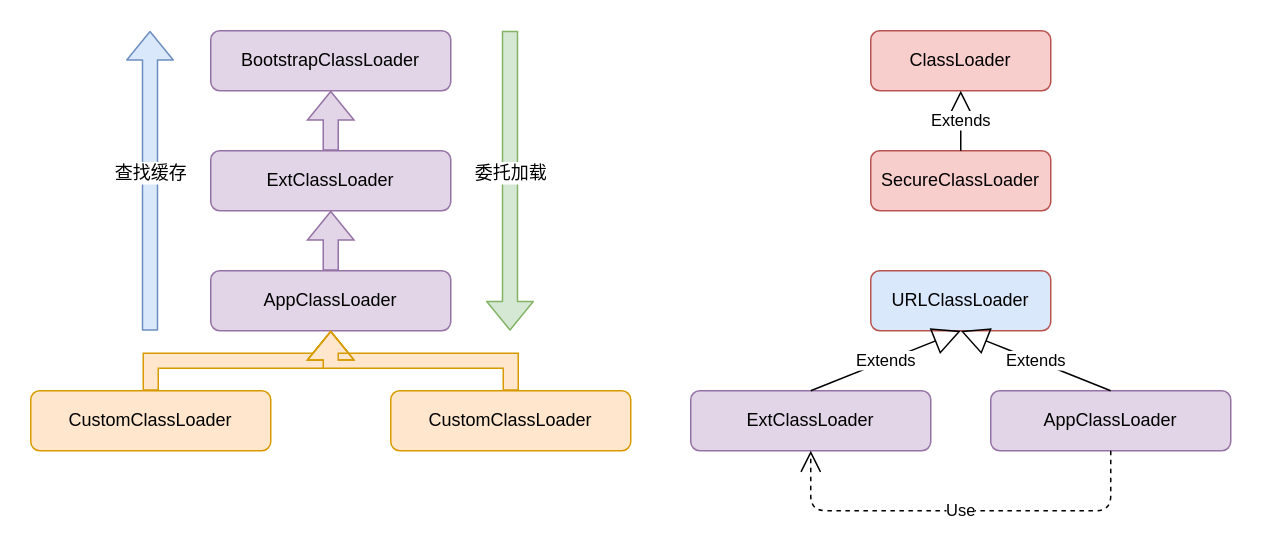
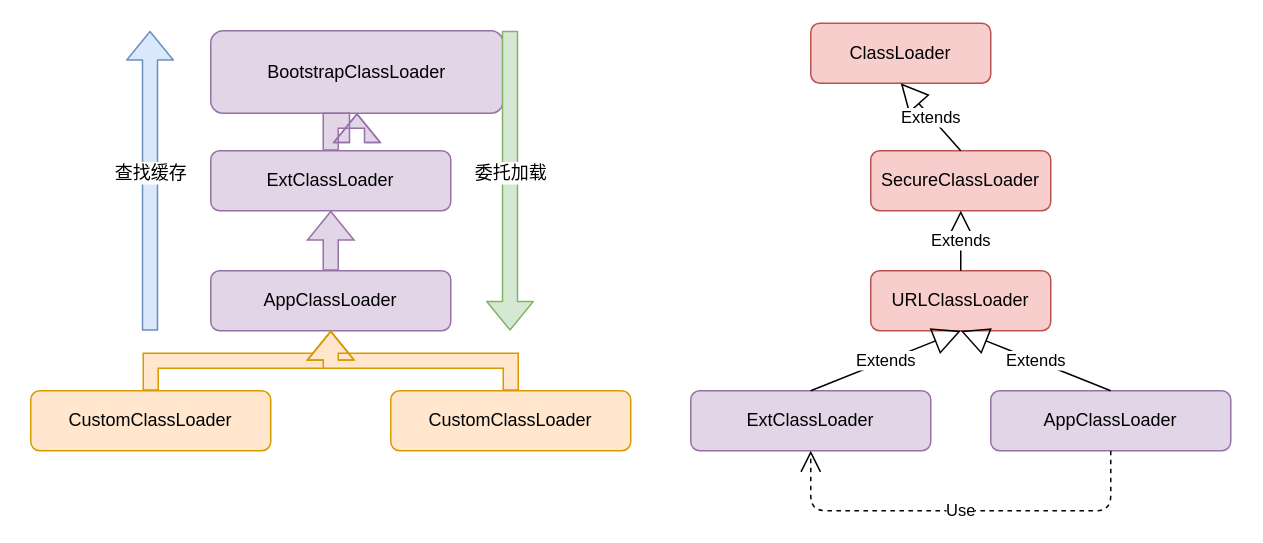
node "BootstrapClassLoader": size 240x60 -> 293x83
node "ClassLoader": moved (961, 61) -> (901, 53)
edge "URLClassLoader" -> "SecureClassLoader": added, label "Extends"
node "URLClassLoader": fillcolor #dae8fc -> #f8cecc
